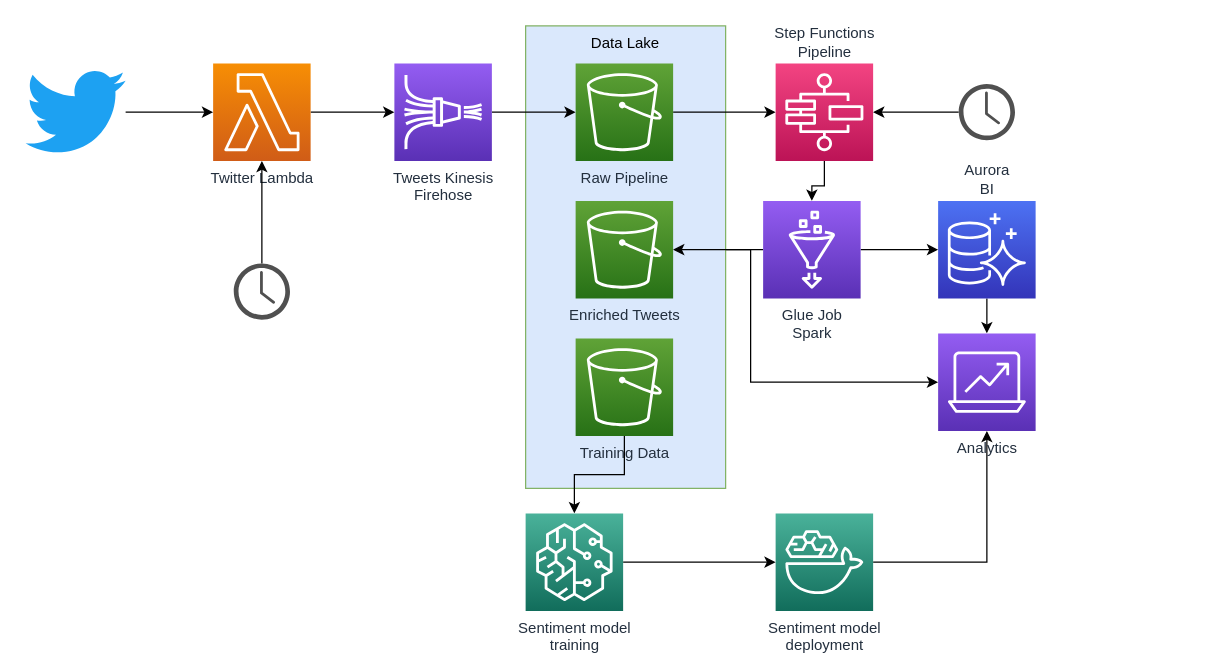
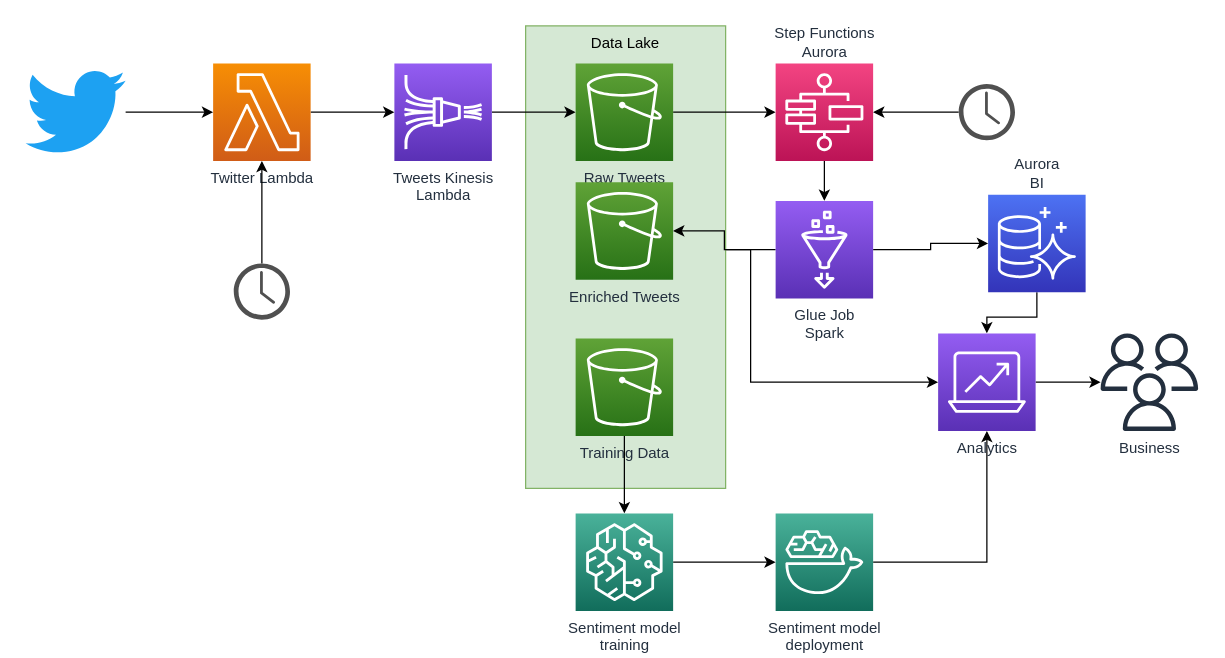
node "Step Functions Pipeline": label "Step Functions Pipeline" -> "Step Functions Aurora"
node "Data Lake": fillcolor #dae8fc -> #d5e8d4
node "Raw Pipeline": label "Raw Pipeline" -> "Raw Tweets"
node "Tweets Kinesis Firehose": label "Tweets Kinesis Firehose" -> "Tweets Kinesis Lambda"
node "Enriched Tweets": moved (624, 249) -> (624, 231)
node "Glue Job Spark": moved (812, 249) -> (824, 249)
node "Aurora BI": moved (987, 249) -> (1037, 243)
edge "Analytics" -> "Business": added
node "Business": added
node "Sentiment model training": moved (574, 562) -> (624, 562)
